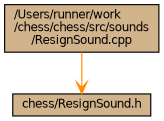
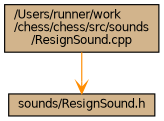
node "chess/ResignSound.h": label "chess/ResignSound.h" -> "sounds/ResignSound.h"
